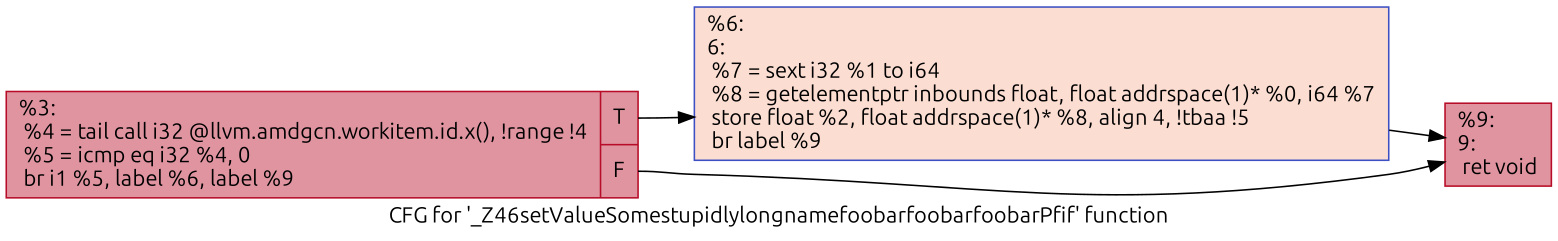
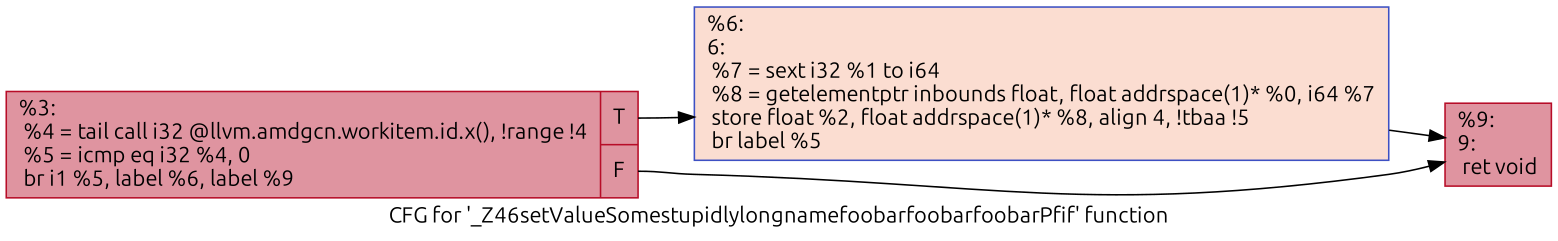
node "%6:": text "br label %9" -> "br label %5"
